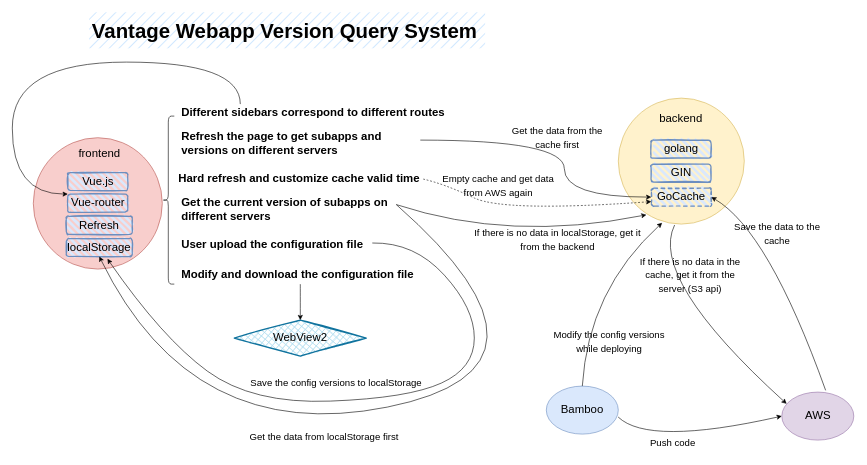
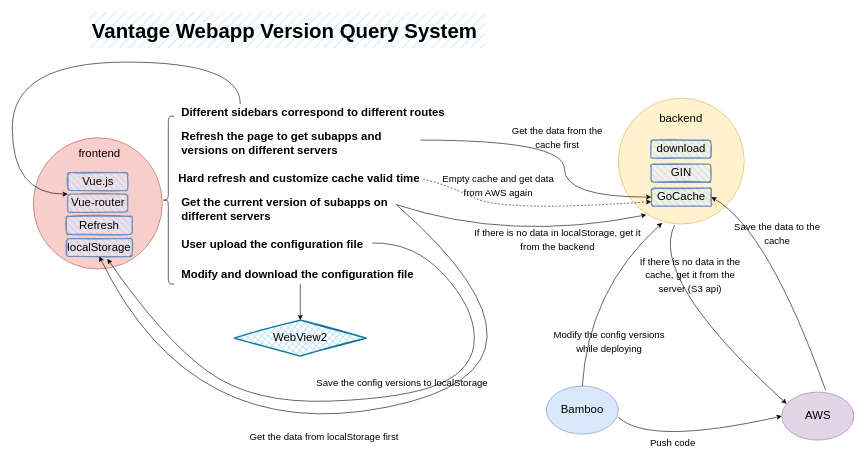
node "golang": label "golang" -> "download"
node "GoCache": style dashed -> solid
node "Save the config versions to localStorage": moved (336, 383) -> (402, 383)
